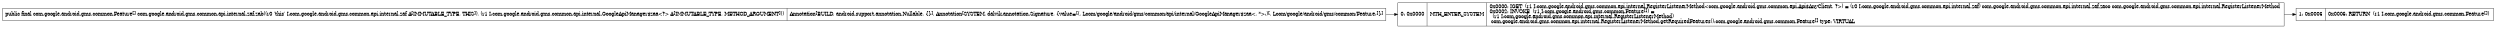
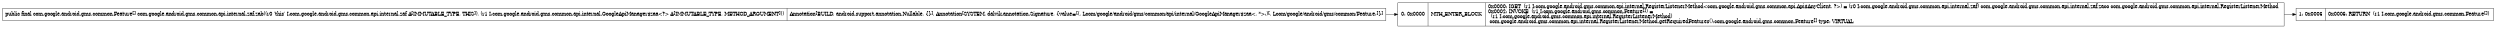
node "0: 0x0000": text "MTH_ENTER_SYSTEM" -> "MTH_ENTER_BLOCK"
